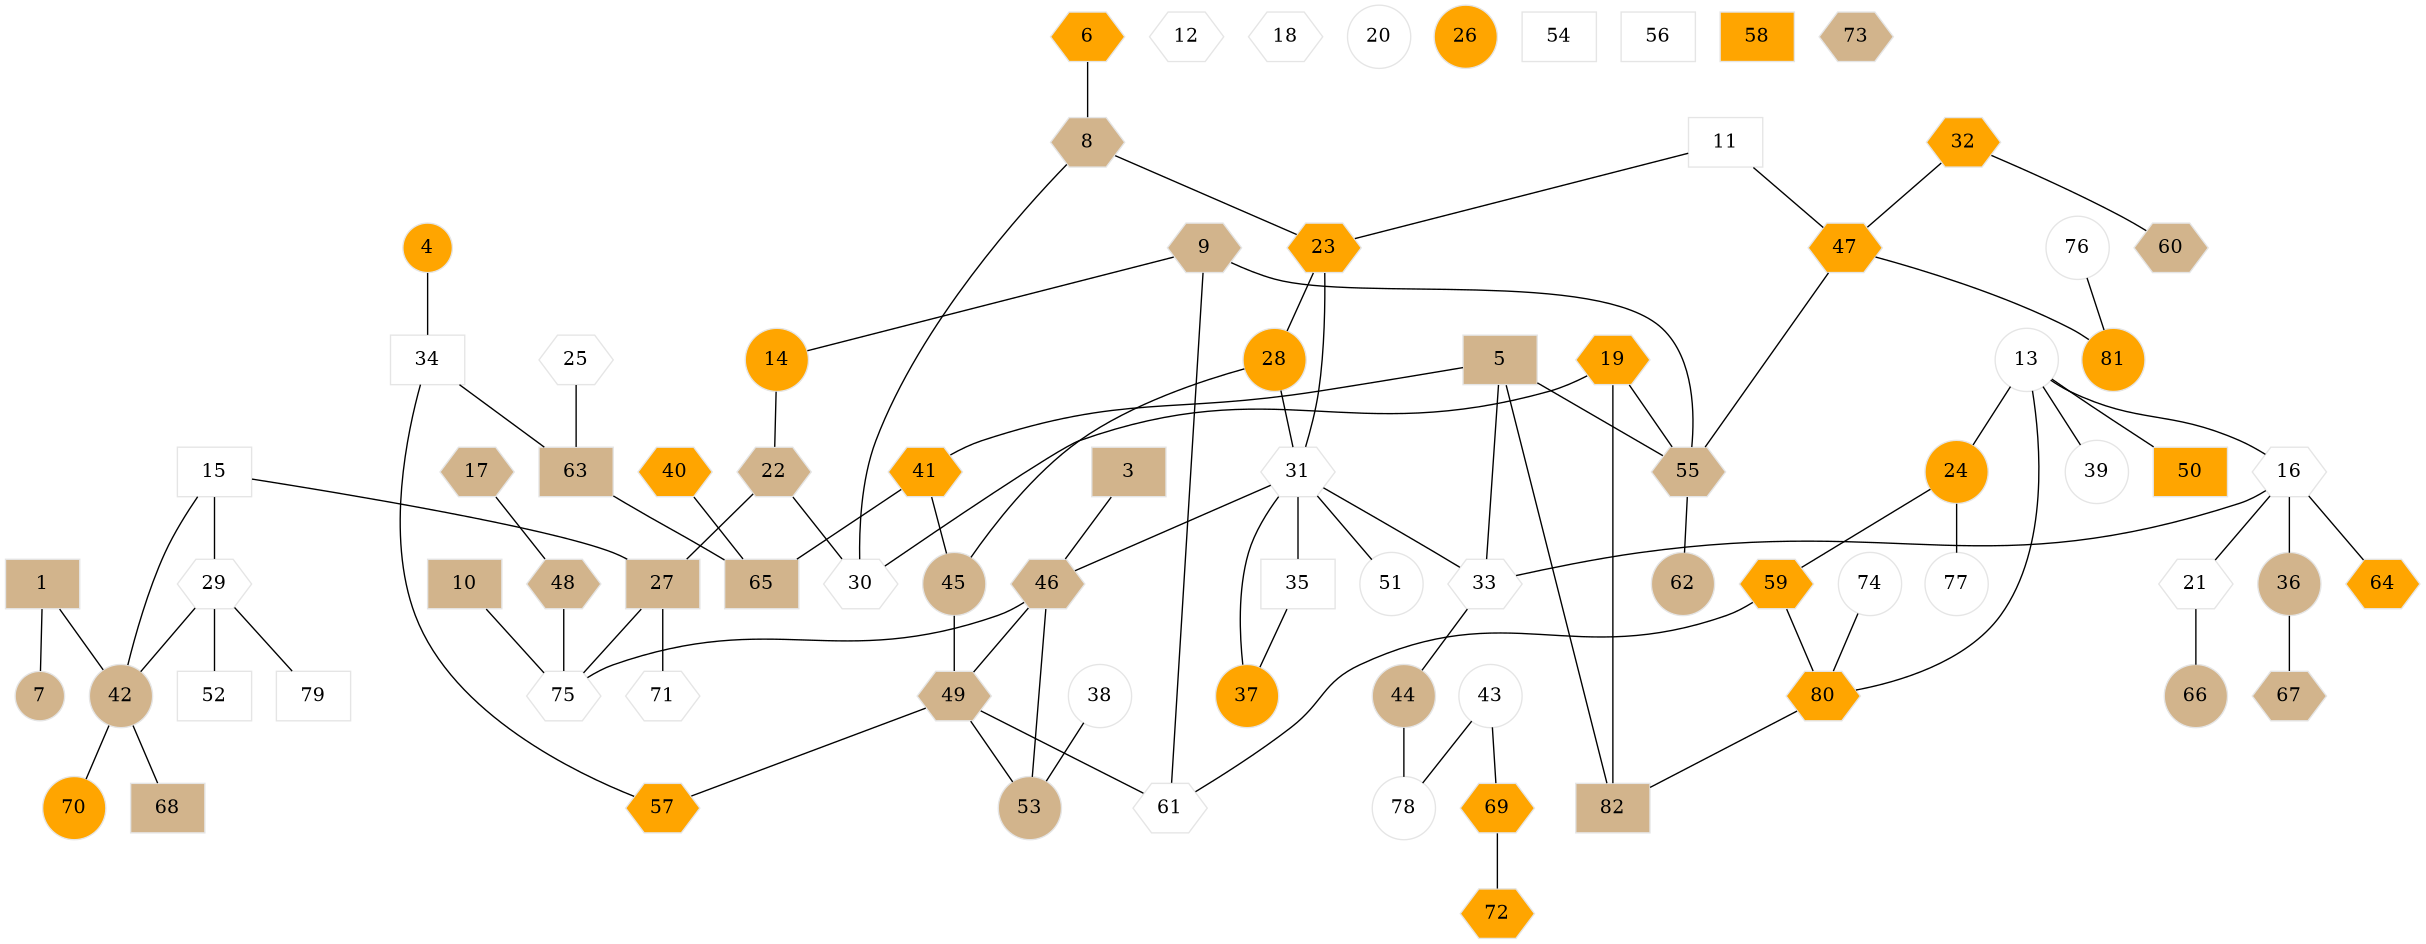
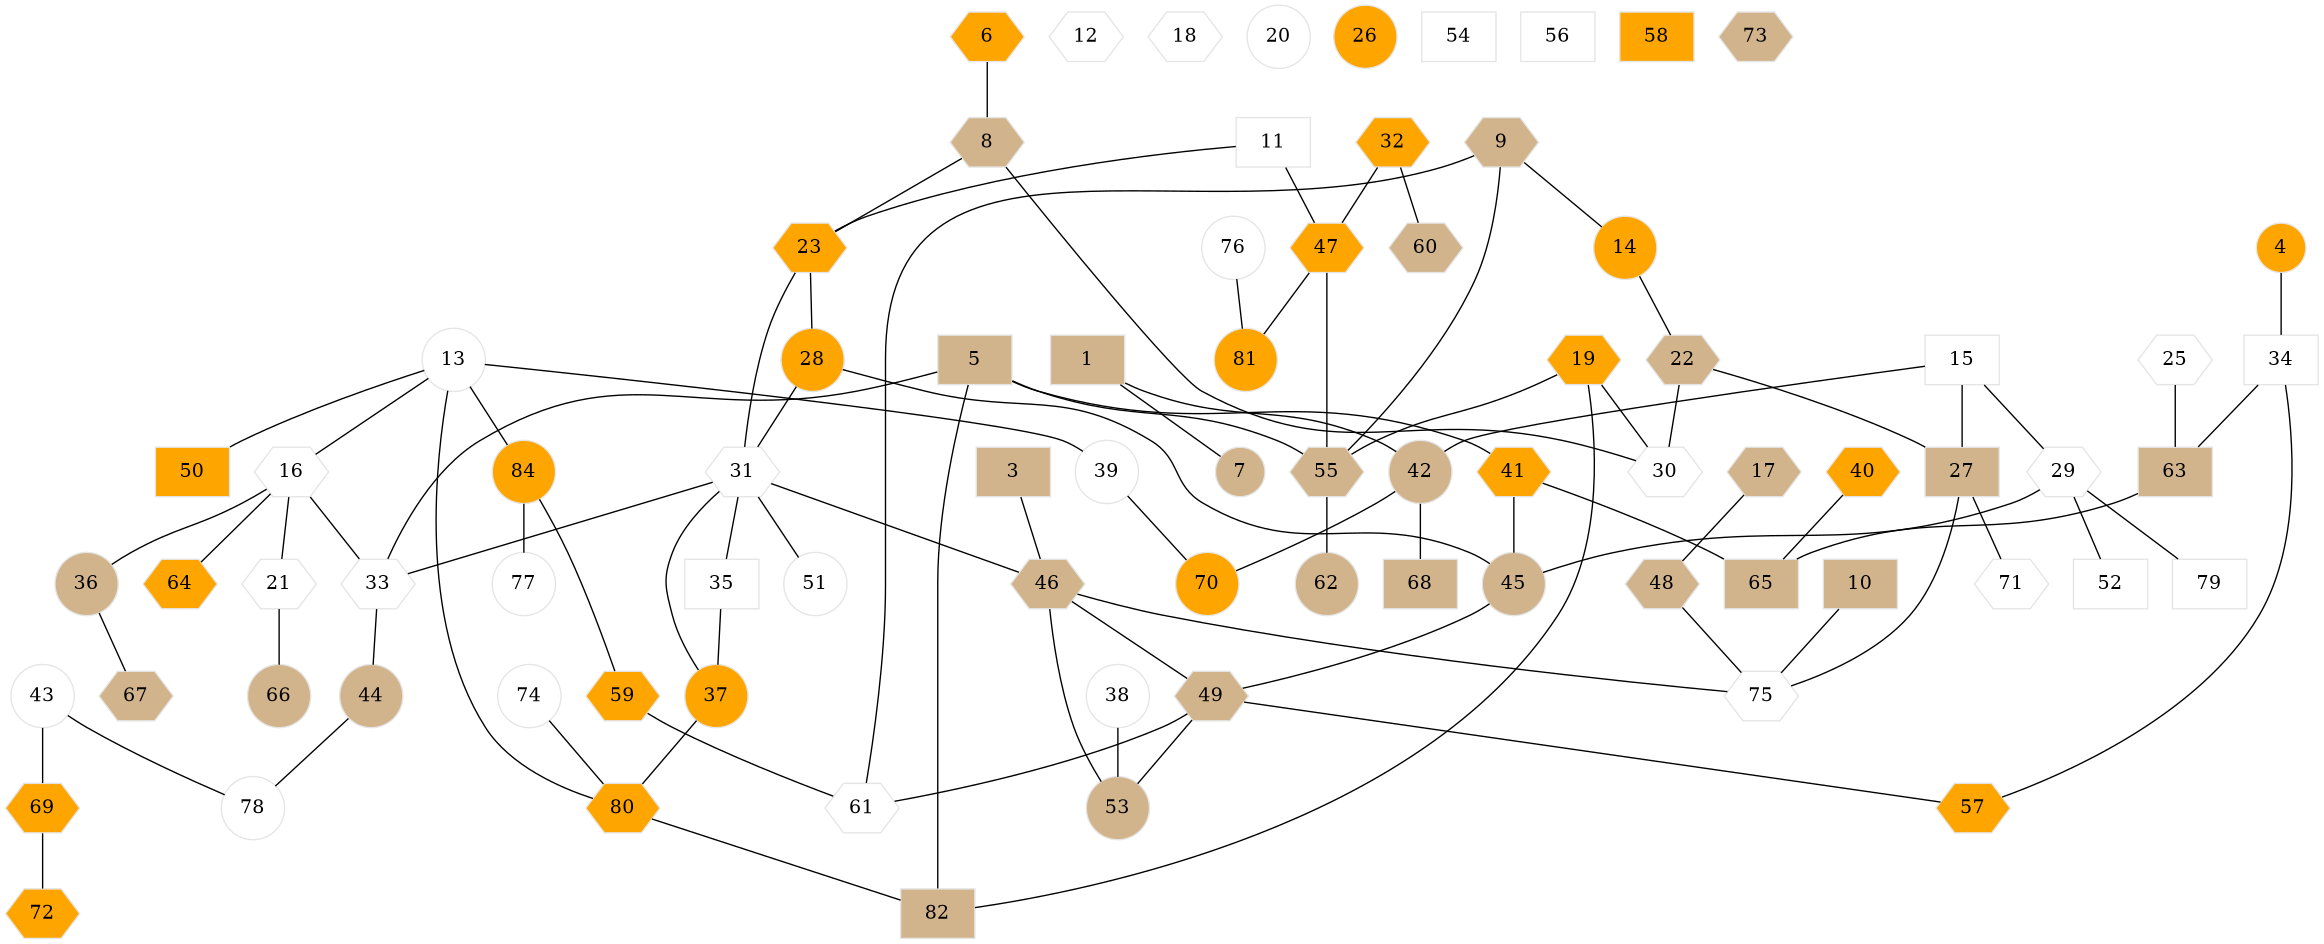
node "24": label "24" -> "84"
edge "39" -- "70": added
edge "29" -- "42": now "29" -- "45"
edge "59" -- "80": now "37" -- "80"
